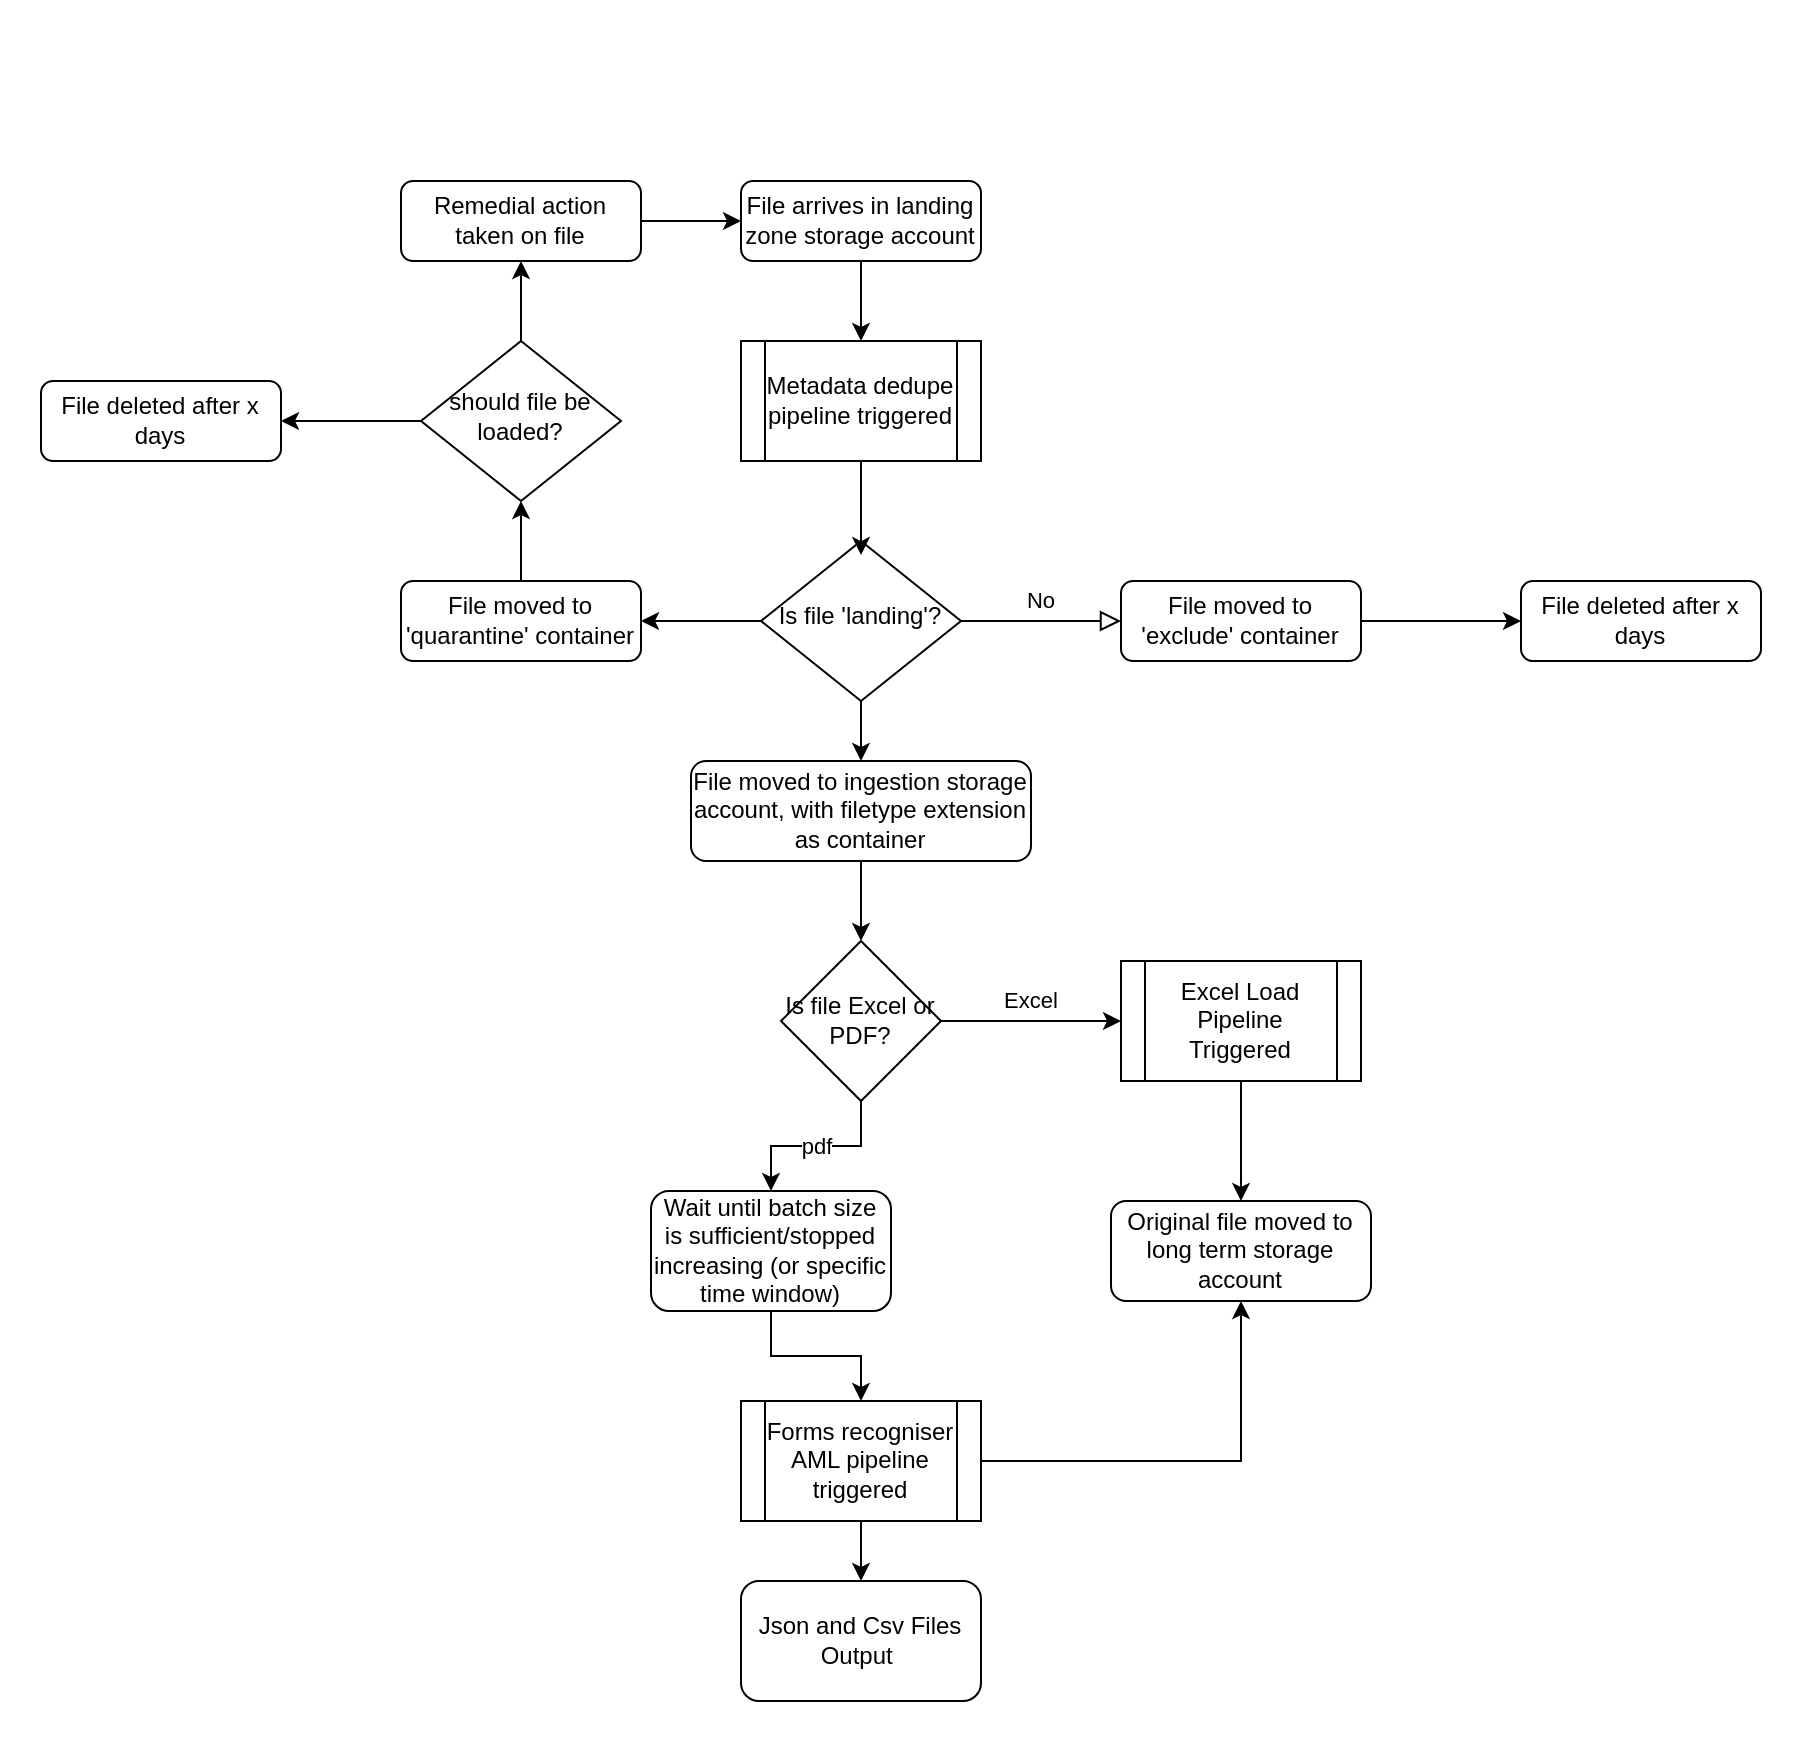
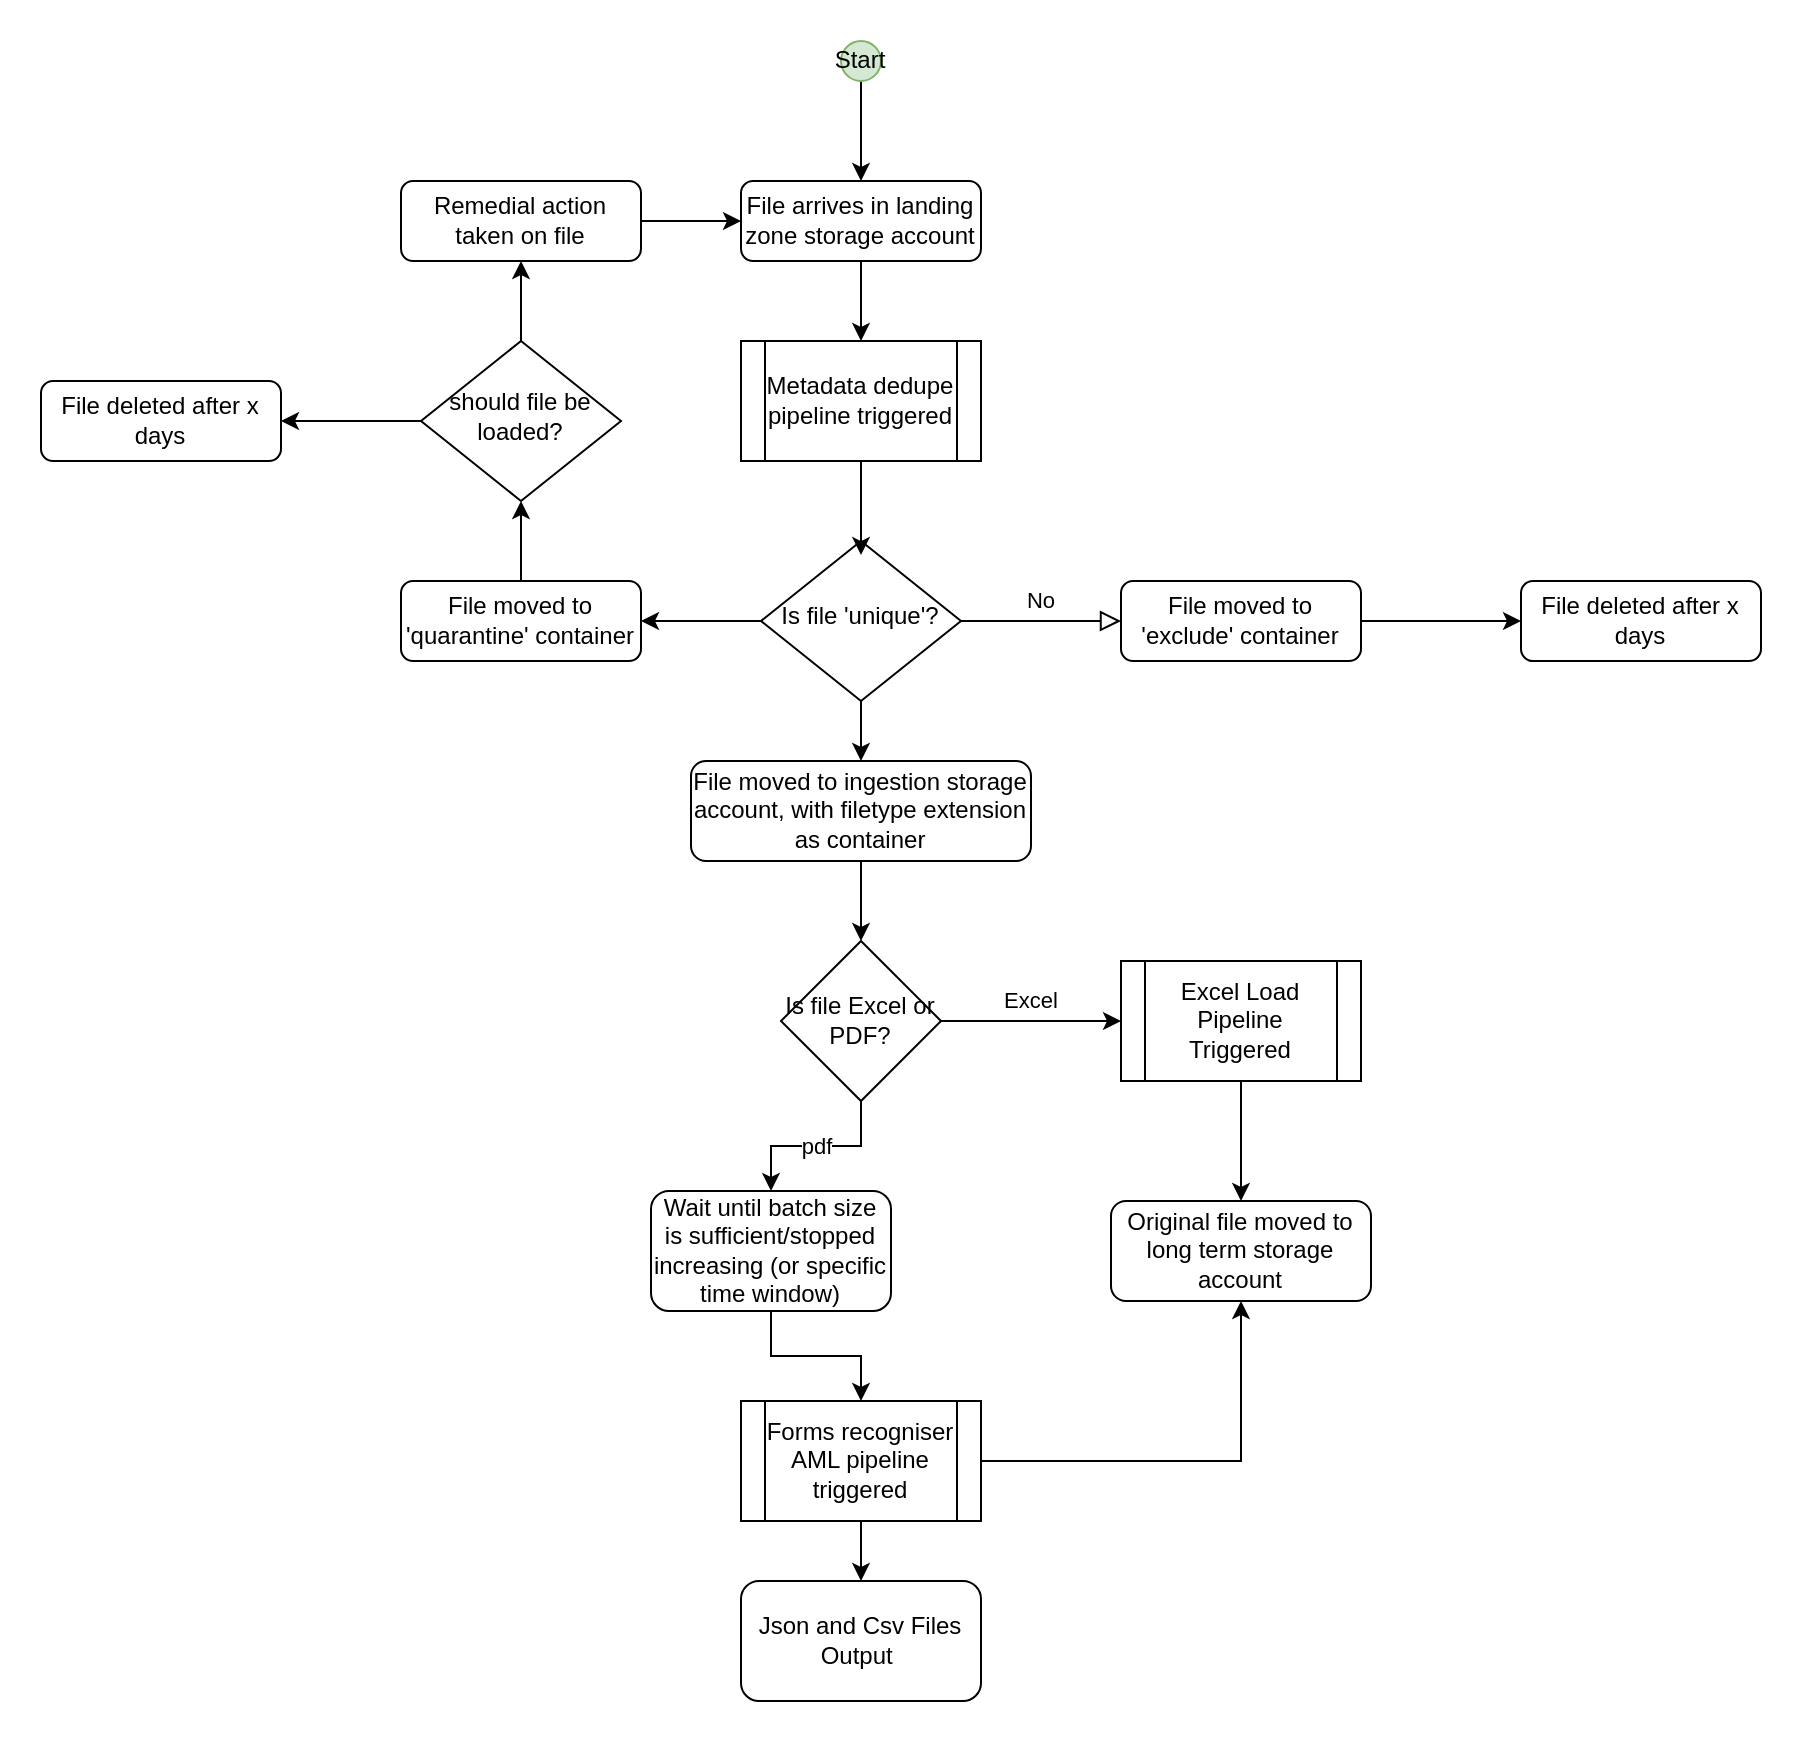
node "Start": added
edge "Start" -> "File arrives in landing zone storage account": added
node "Is file 'landing'?": label "Is file 'landing'?" -> "Is file 'unique'?"
